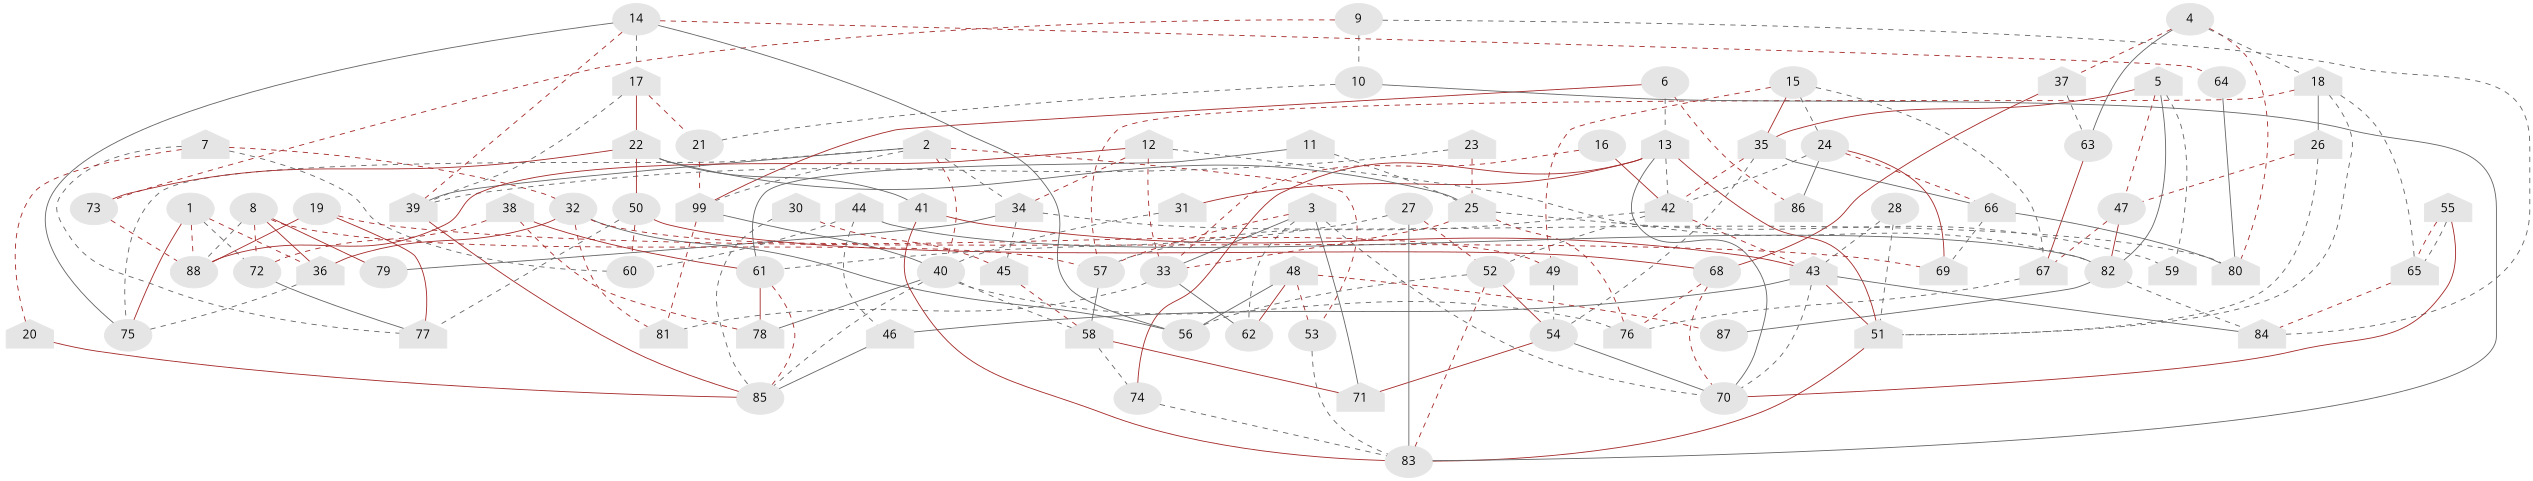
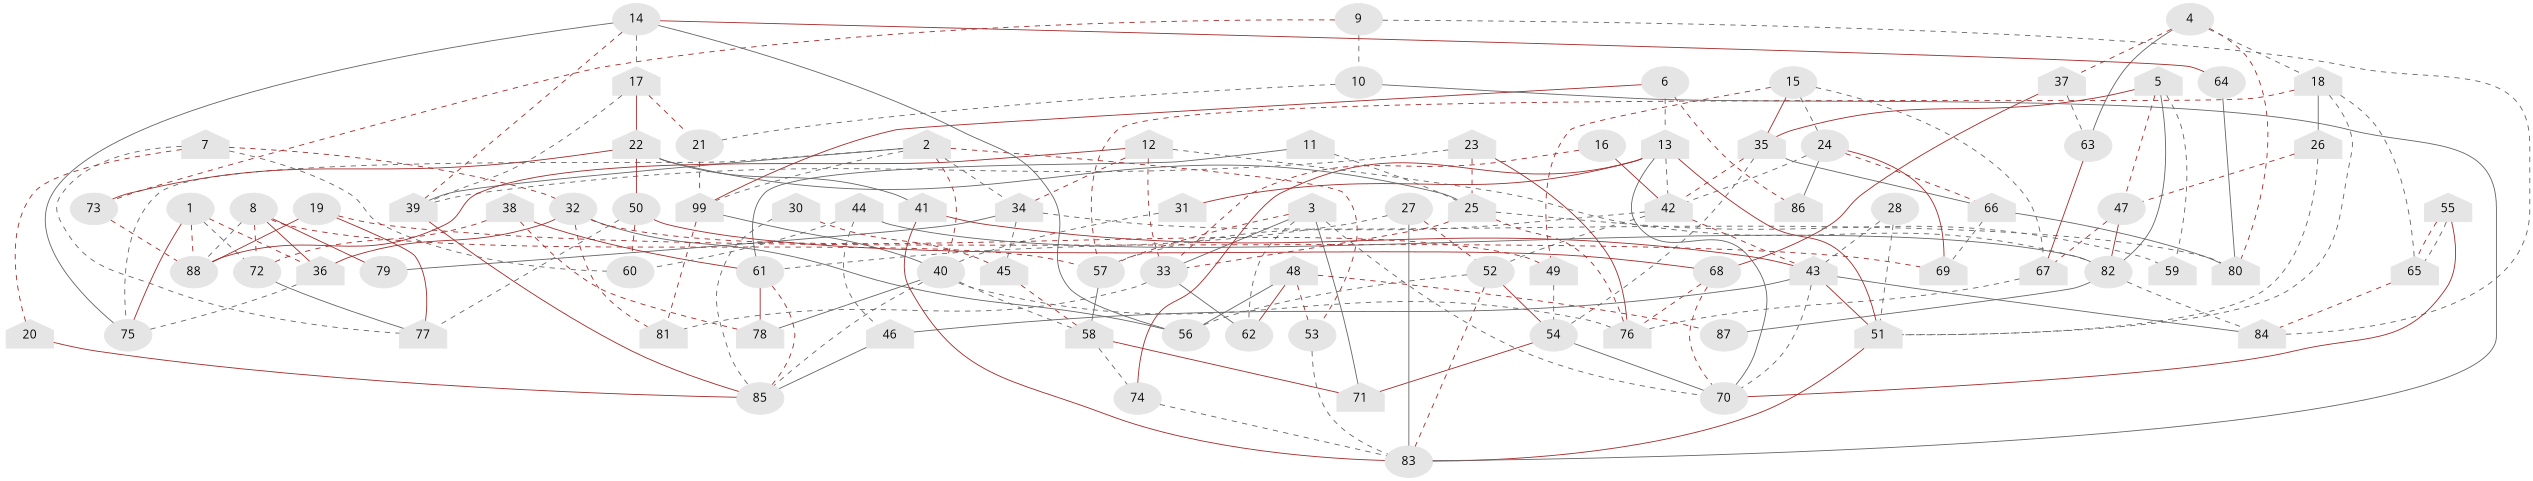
edge "14" -- "64": style dashed -> solid
edge "23" -- "76": added
